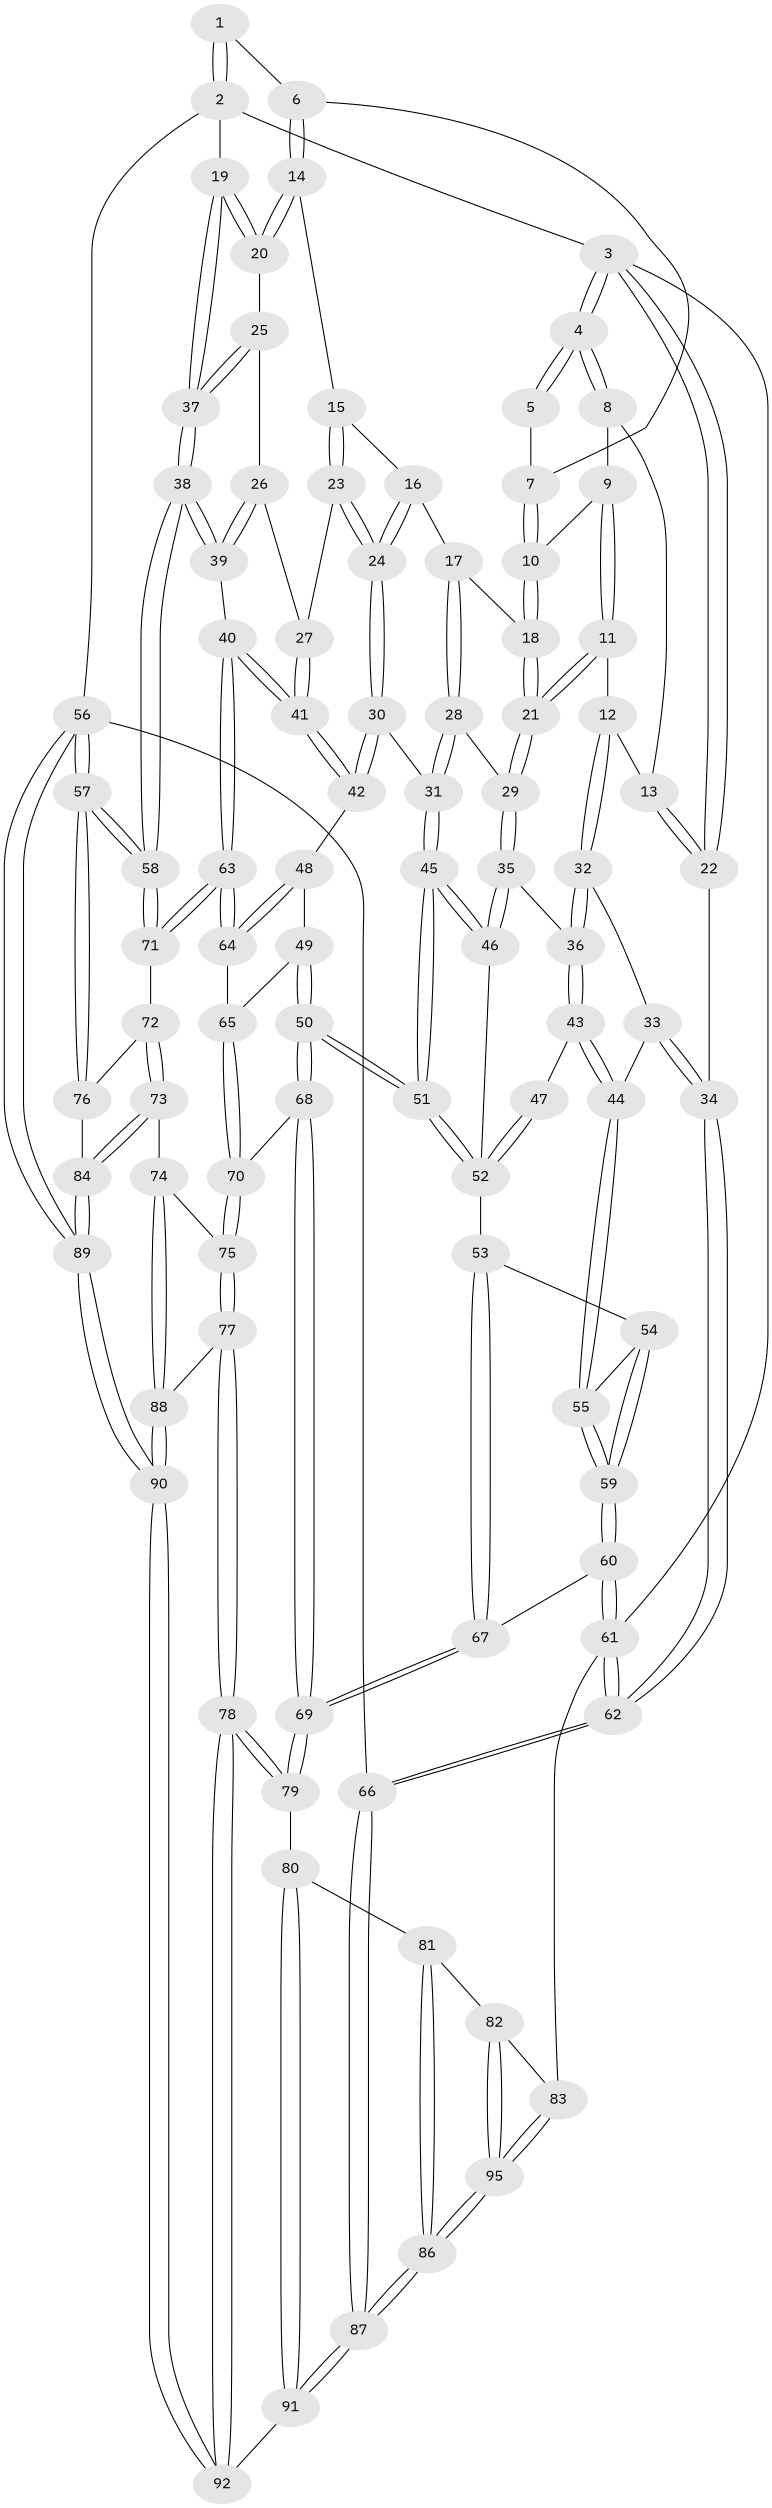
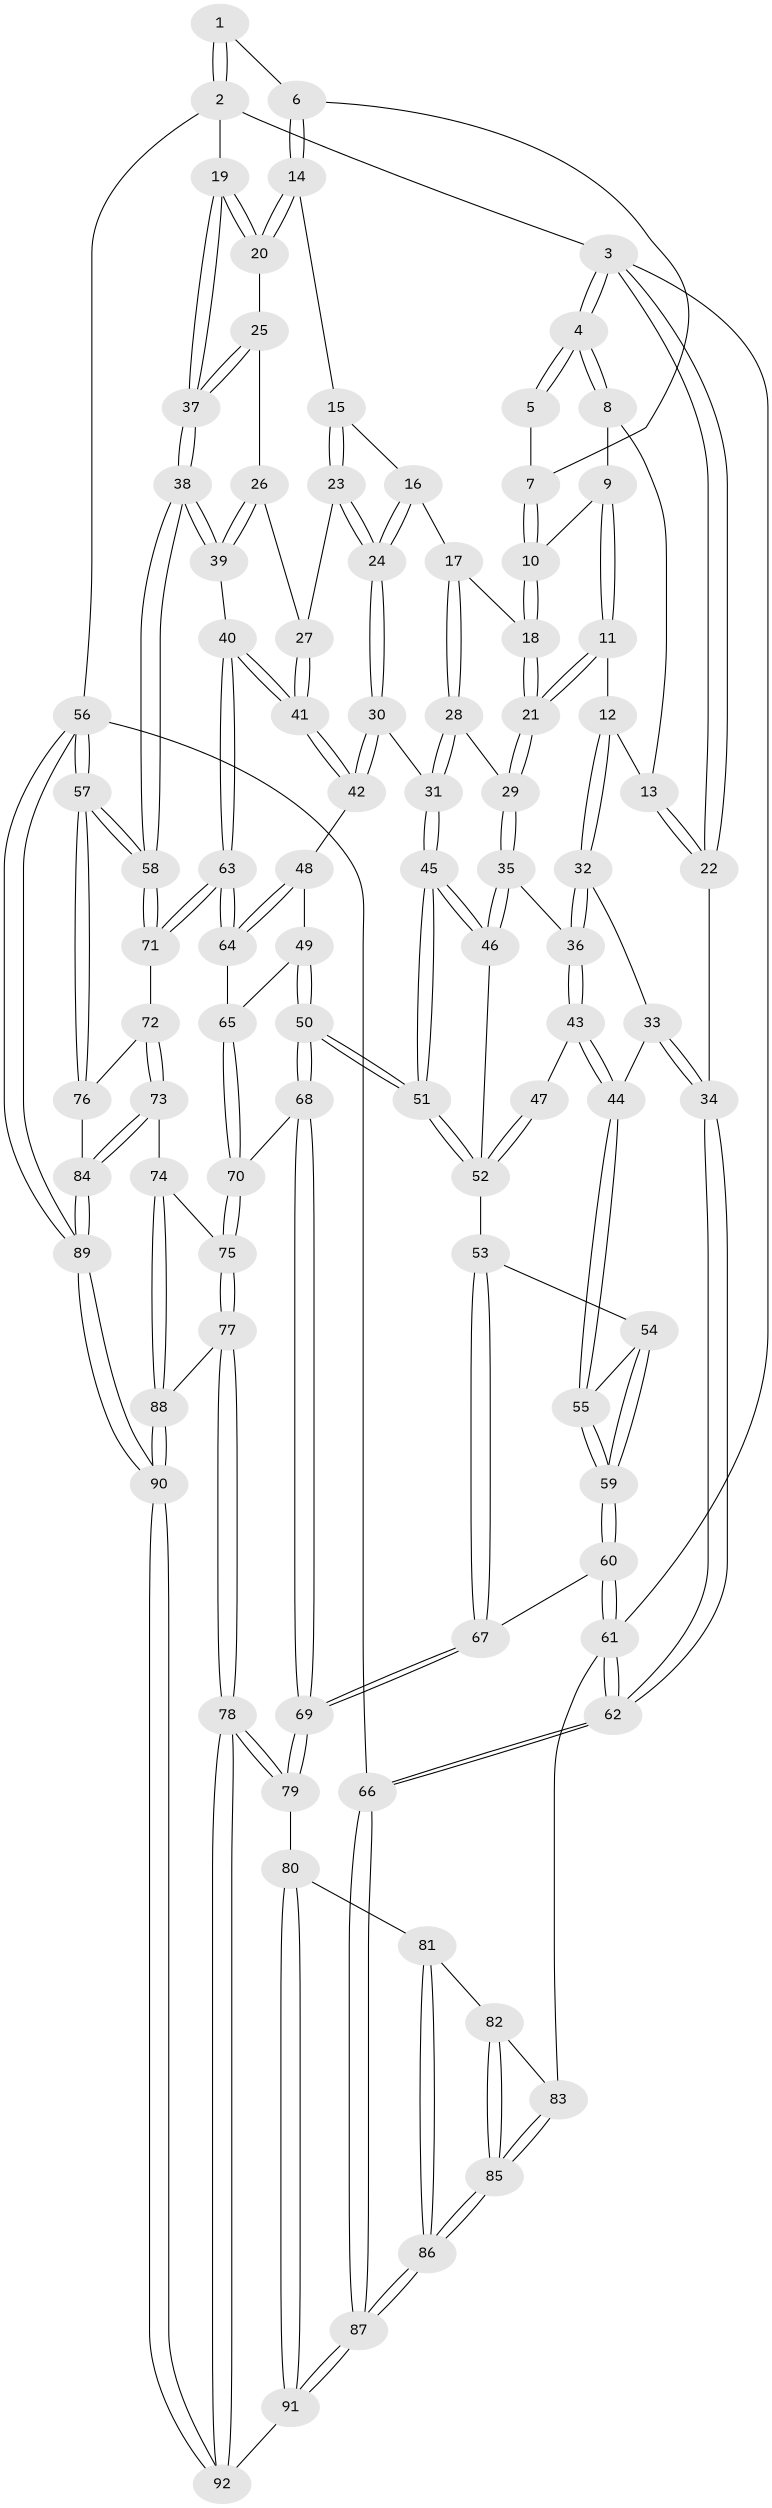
node "95": label "95" -> "85"
